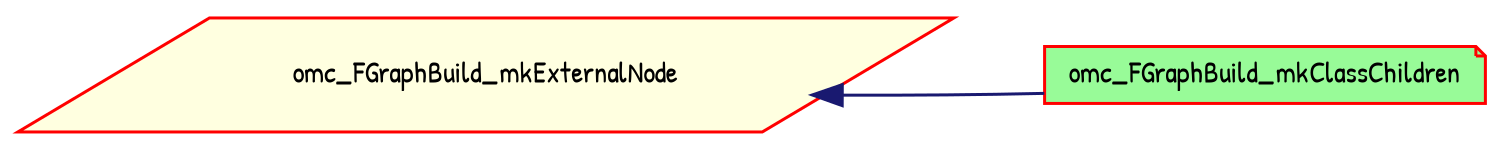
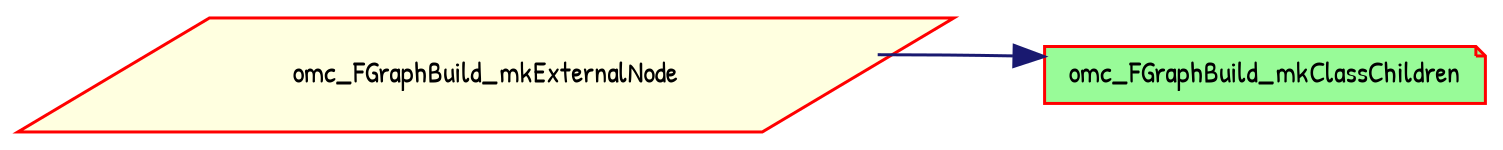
edge "omc_FGraphBuild_mkClassChildren" -> "omc_FGraphBuild_mkExternalNode": reversed
